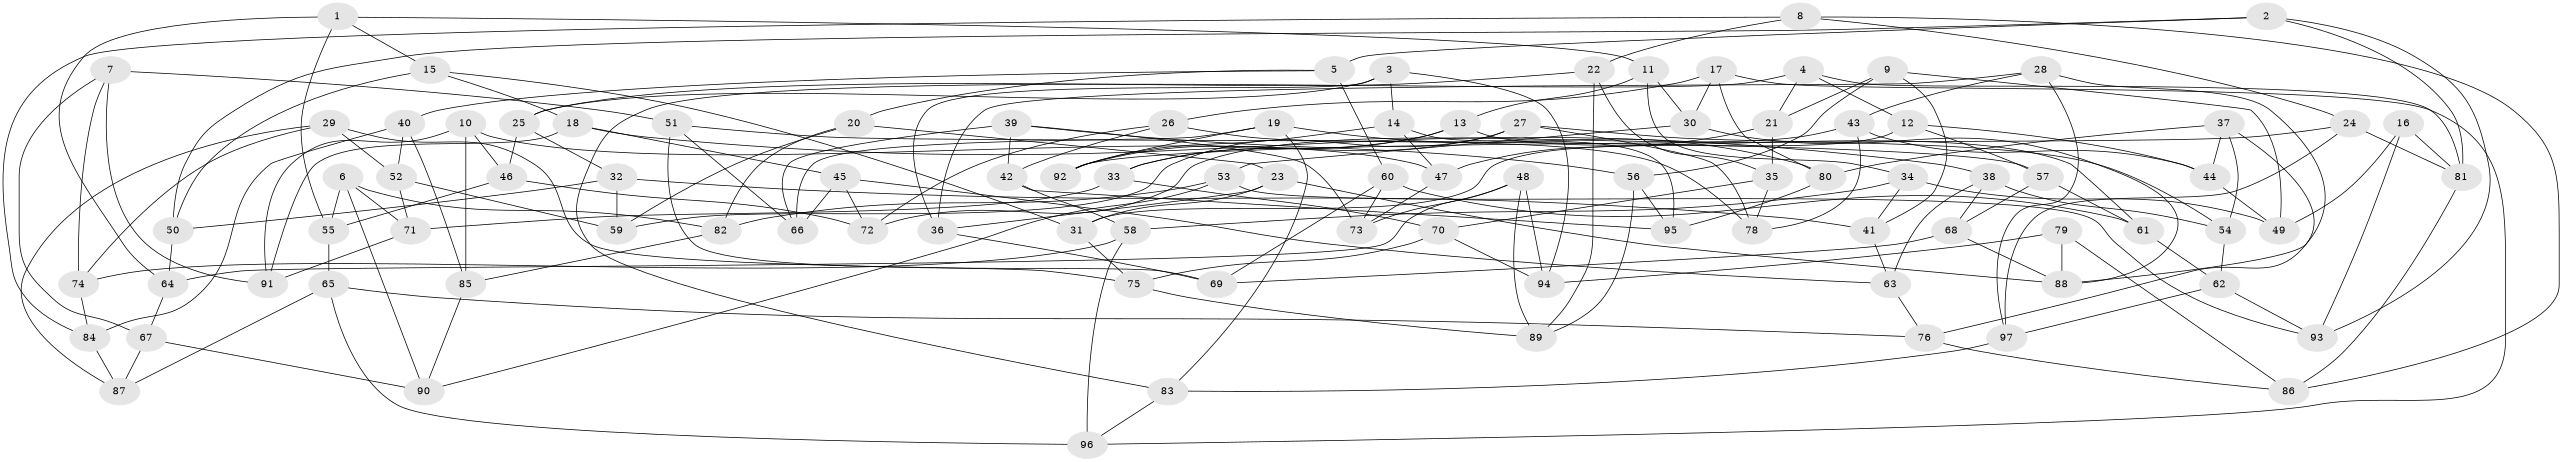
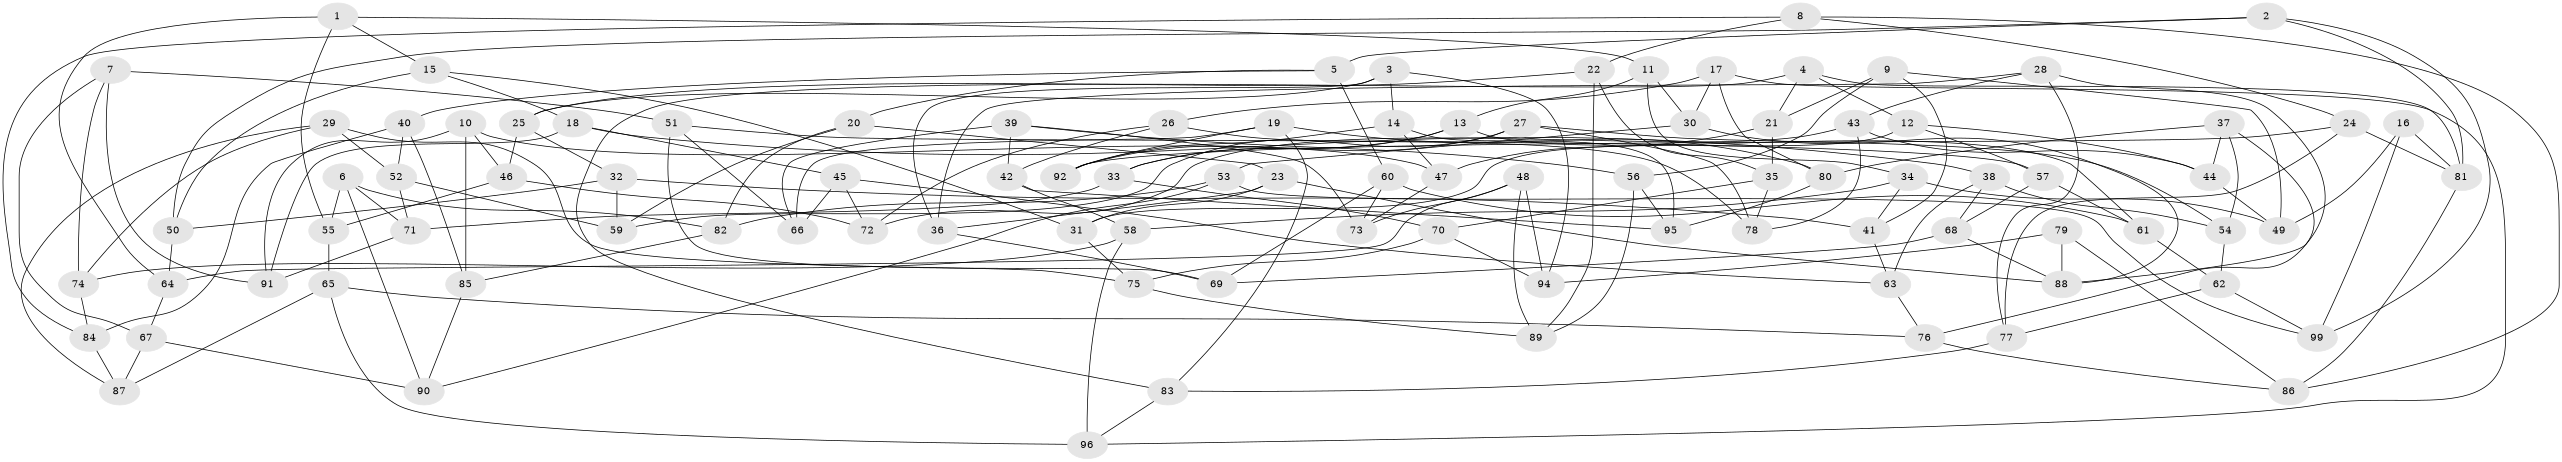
node "97": label "97" -> "77"
node "93": label "93" -> "99"
